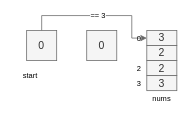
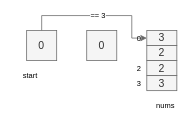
node "nums": moved (162, 98) -> (165, 105)
